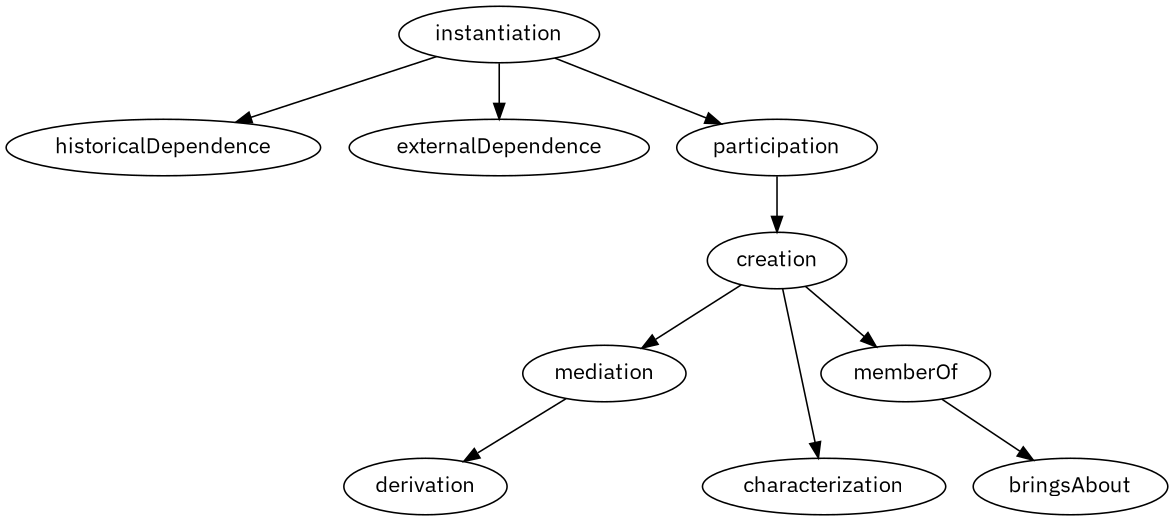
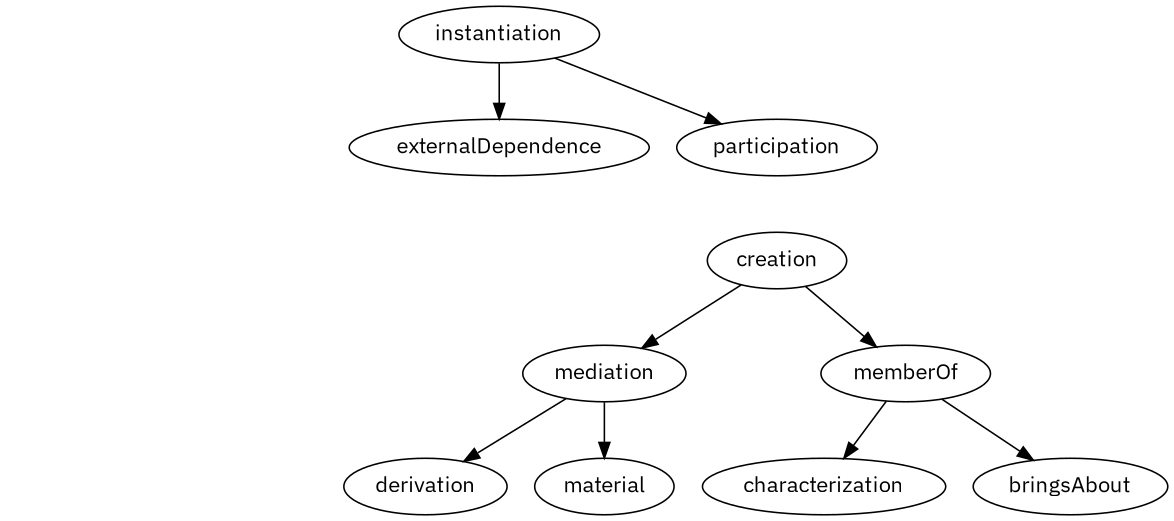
node "historicalDependence": removed
edge "participation" -> "creation": removed
edge "creation" -> "characterization": now "memberOf" -> "characterization"
node "material": added
